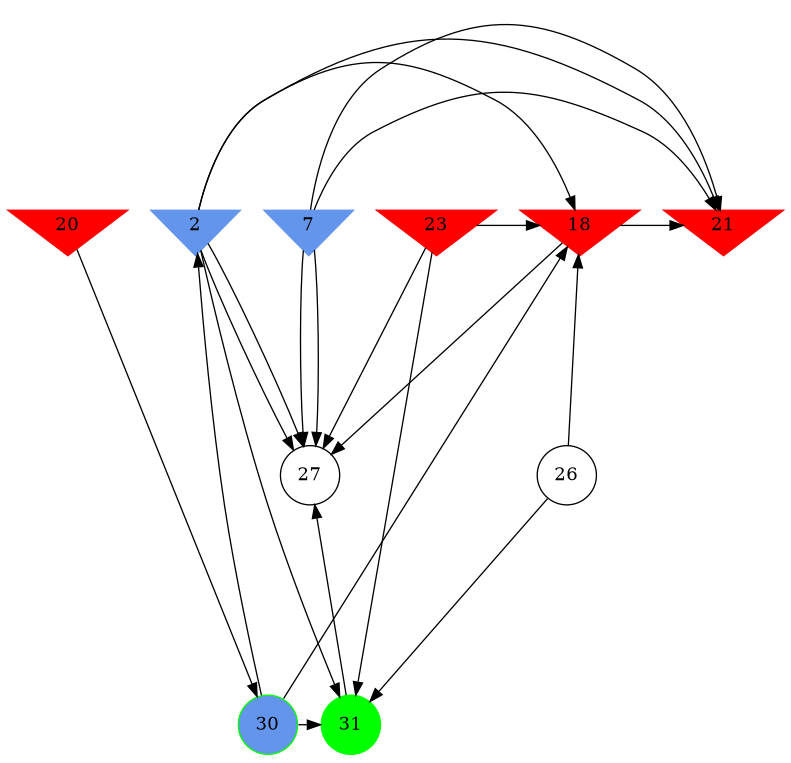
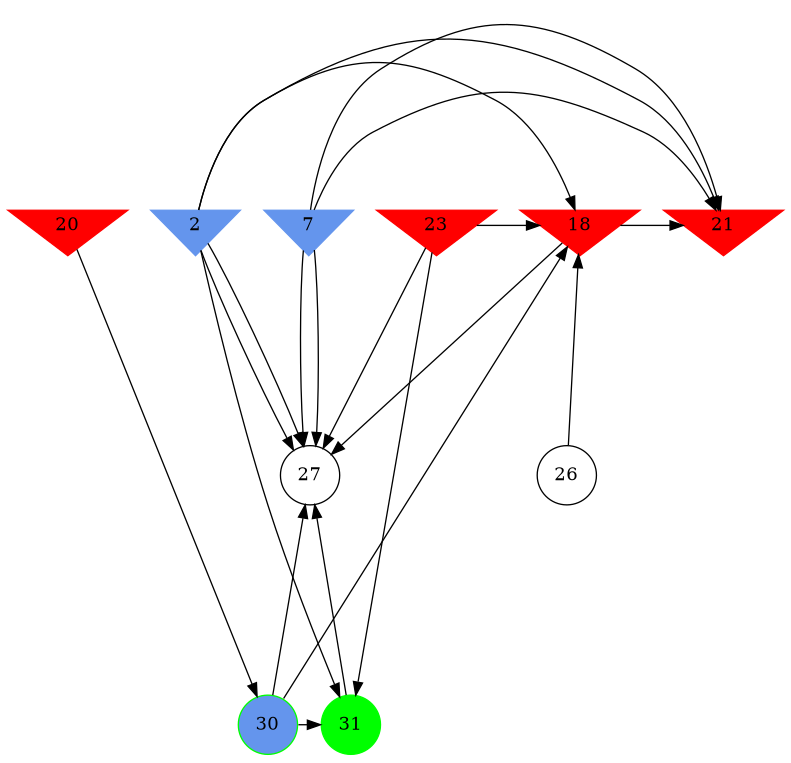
edge "30" -> "2": now "30" -> "27"
edge "26" -> "31": removed
